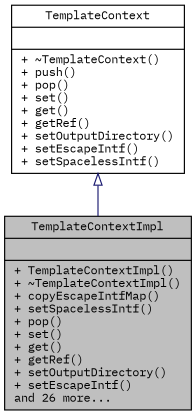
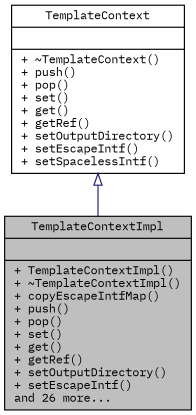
node "TemplateContextImpl": text "+ setSpacelessIntf()" -> "+ push()"
